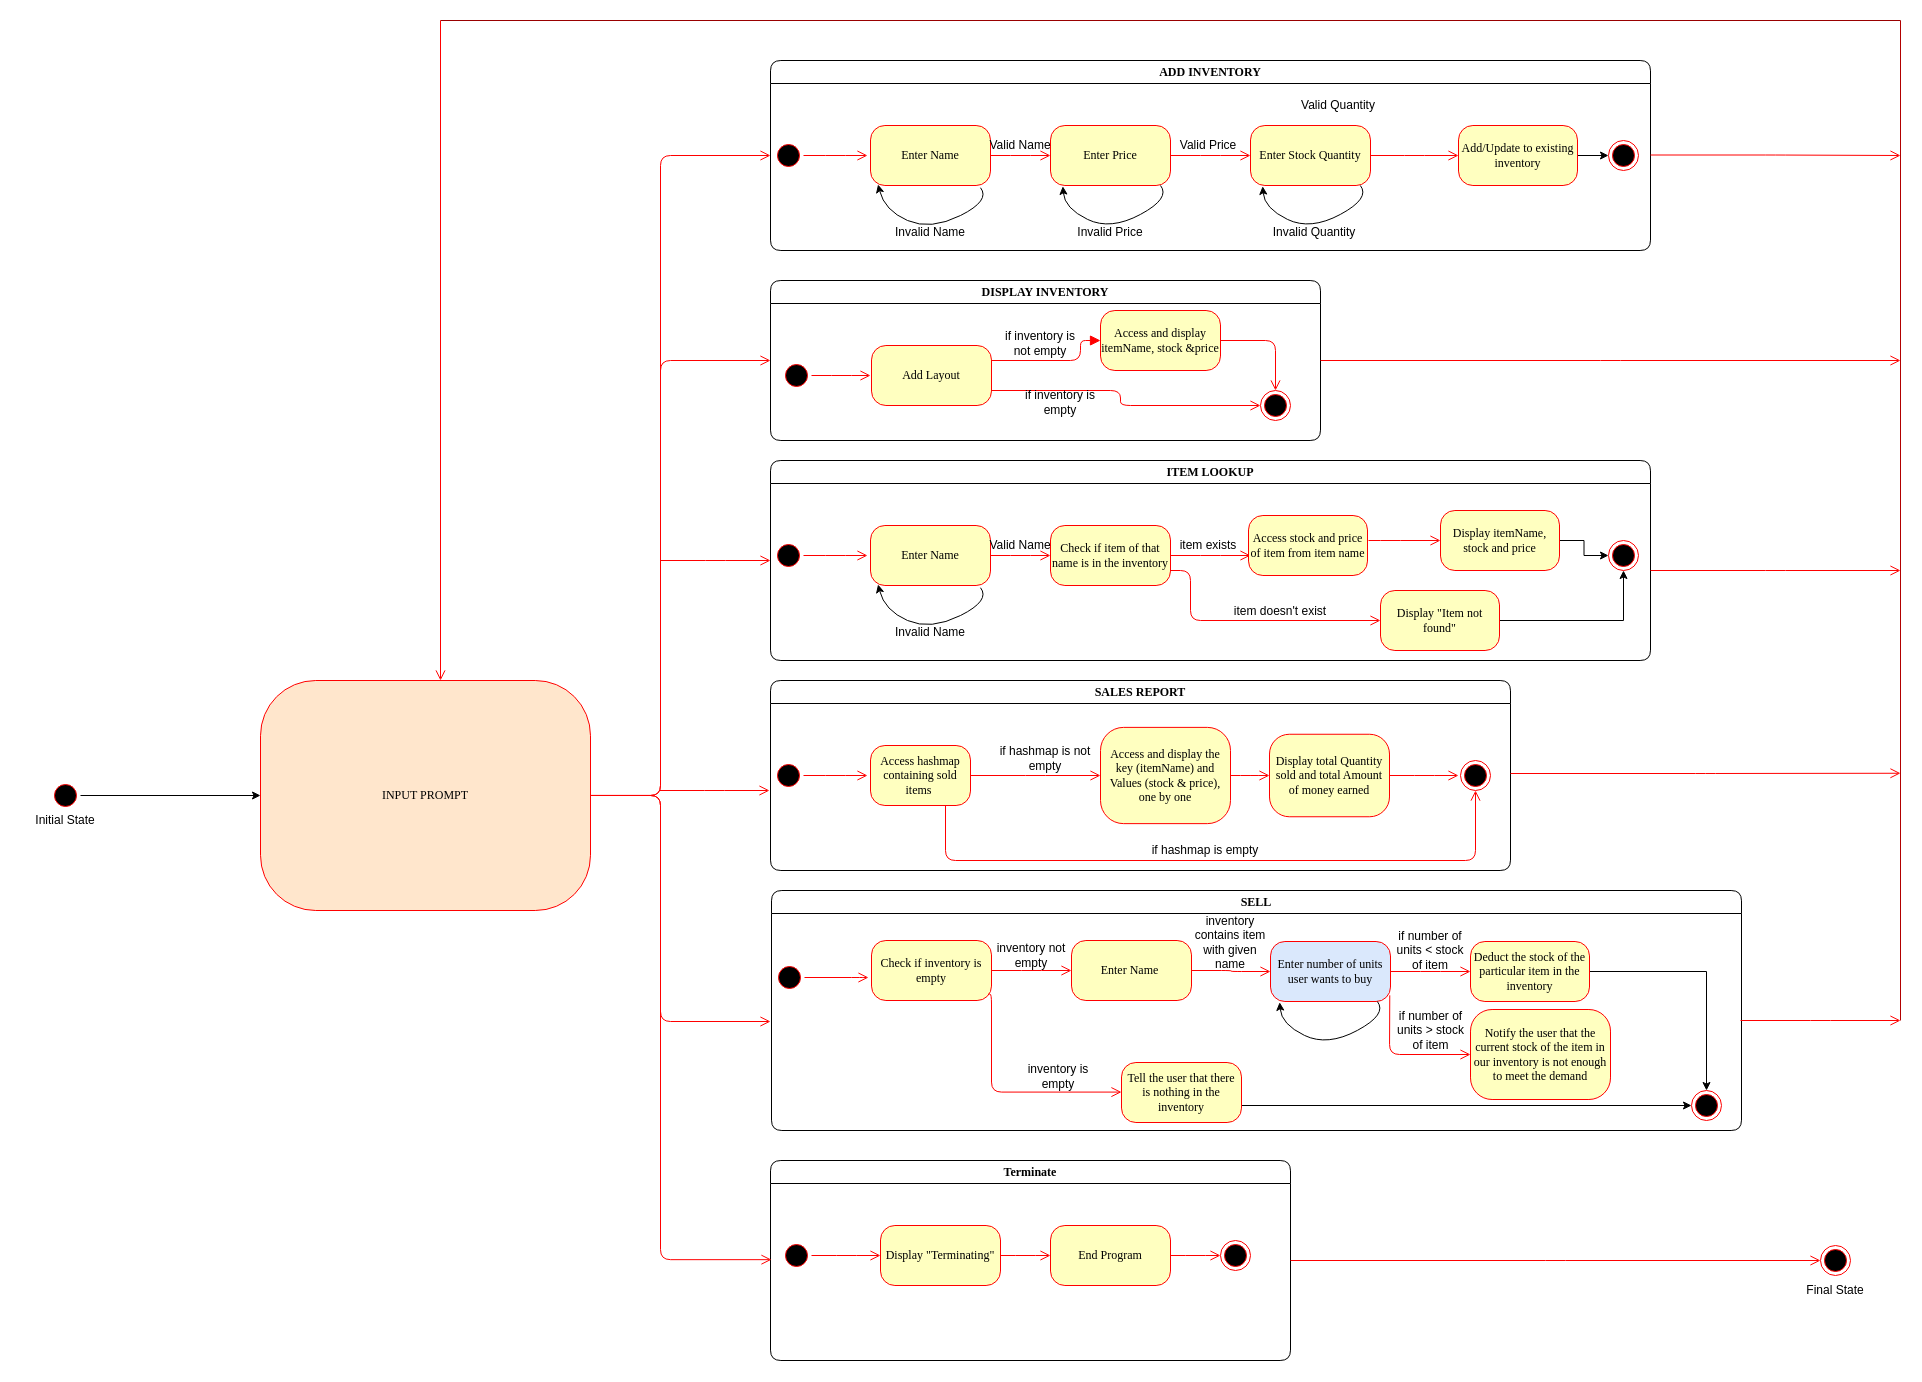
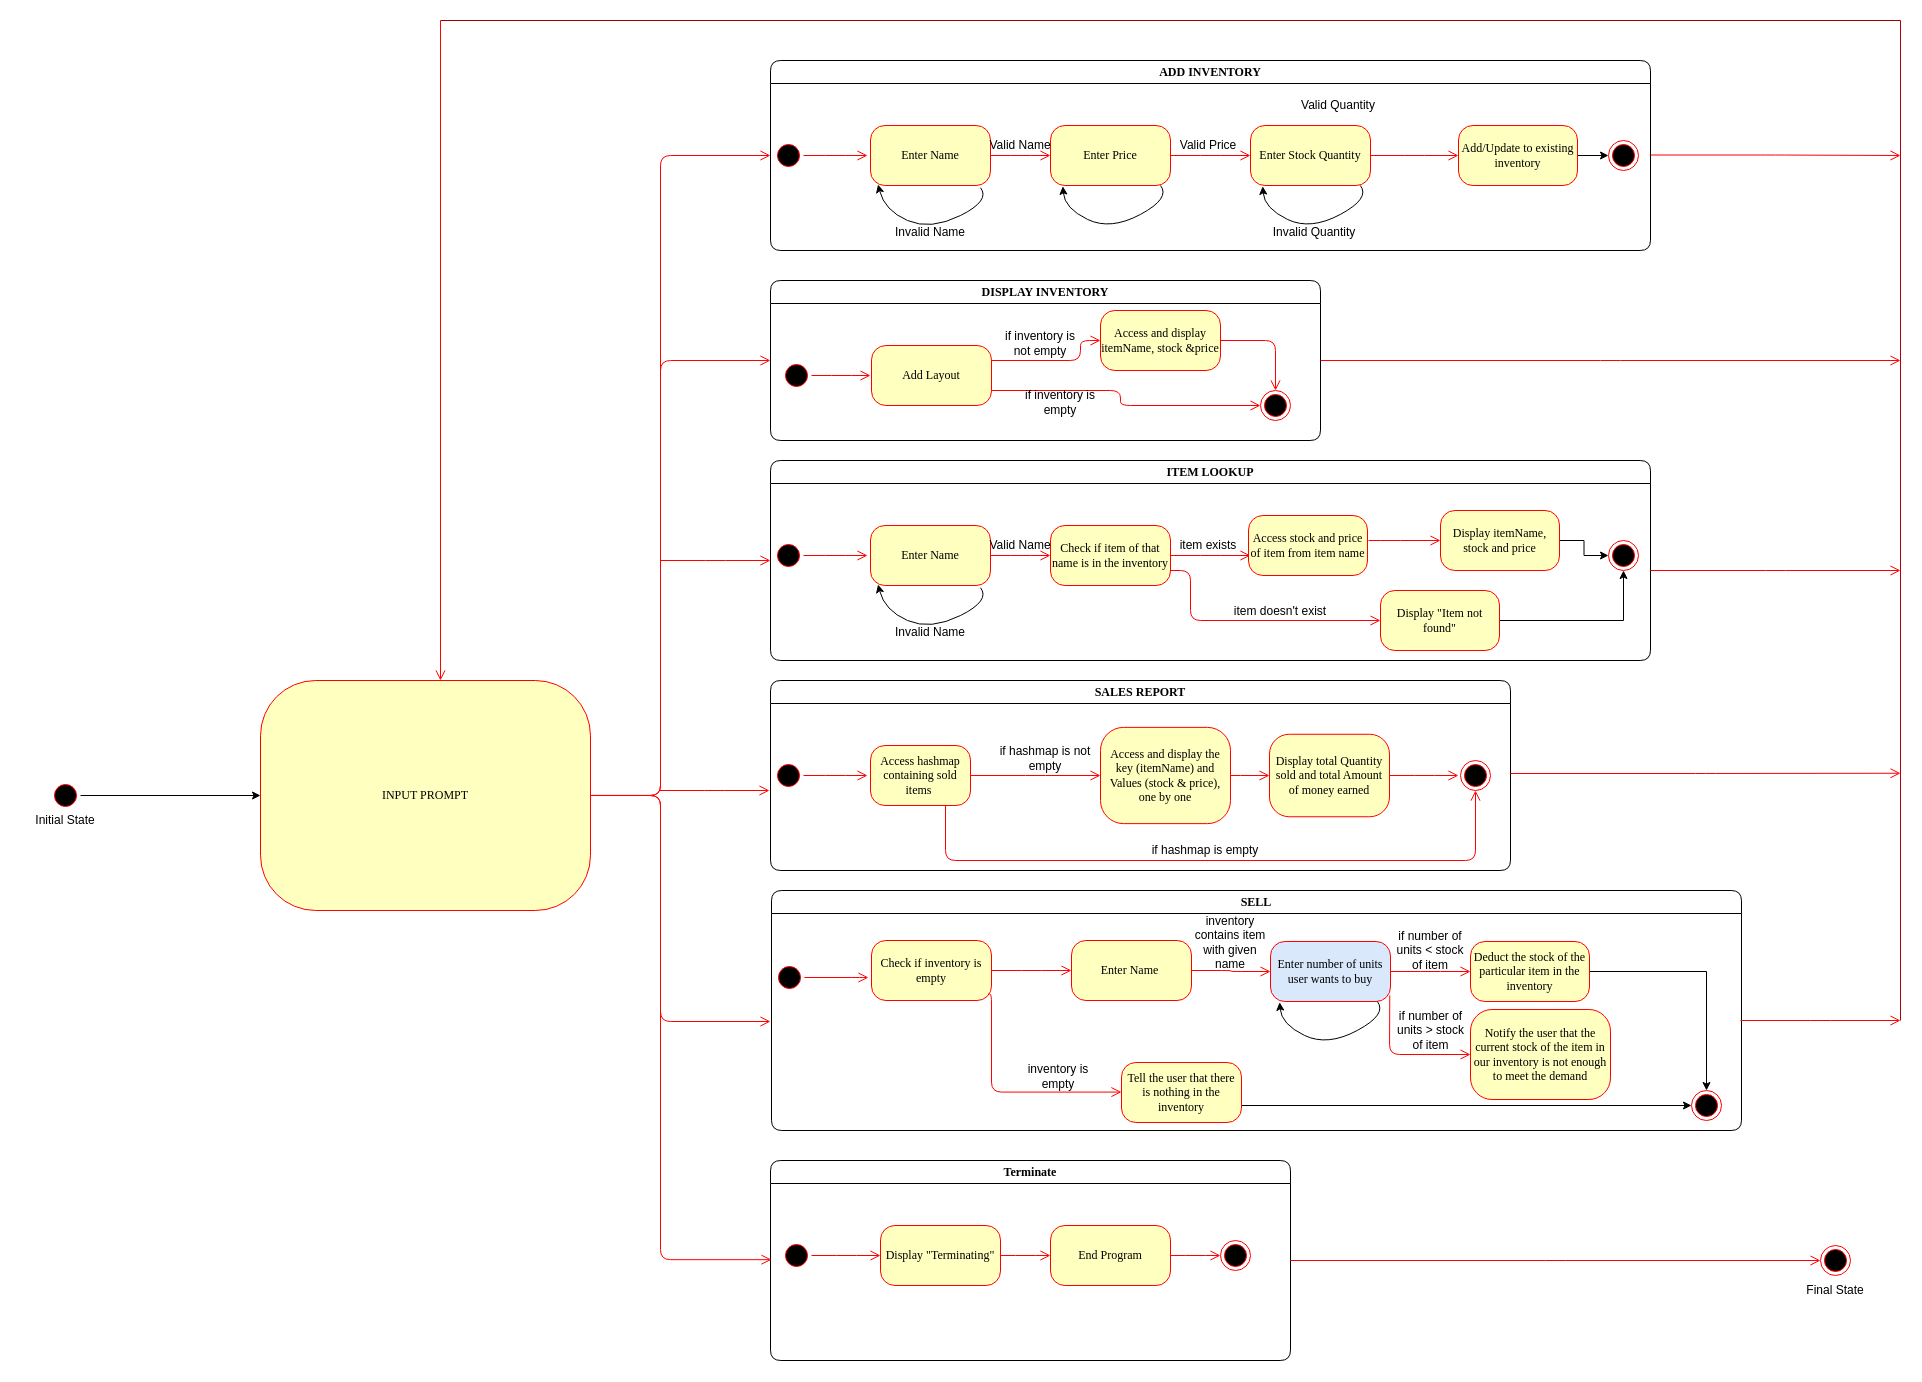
node "Invalid Price": removed
edge "Add Layout" -> "Access and display itemName, stock &price": arrowhead block -> open
node "INPUT PROMPT": fillcolor #ffe6cc -> #ffffc0
node "inventory not empty": removed
